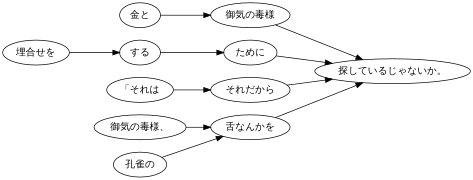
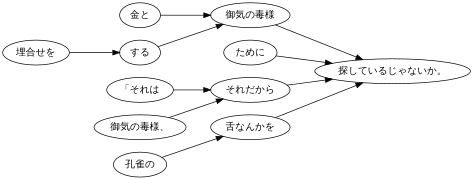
edge "する" -> "ために": now "する" -> "御気の毒様"
edge "御気の毒様、" -> "舌なんかを": now "御気の毒様、" -> "それだから"
